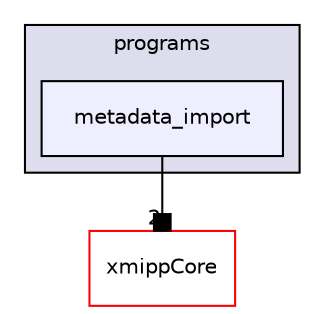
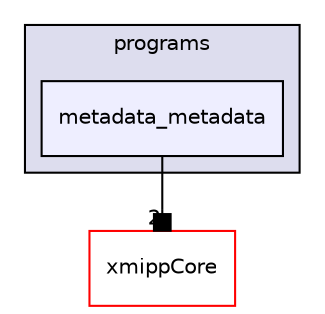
node "metadata_import": label "metadata_import" -> "metadata_metadata"
